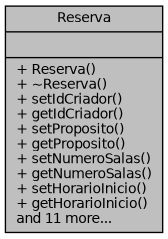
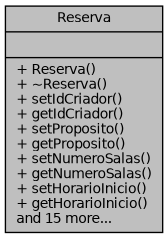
node "Reserva": text "and 11 more..." -> "and 15 more..."
